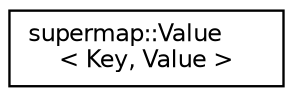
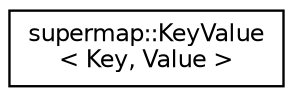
node "supermap::Value < Key, Value >": label "supermap::Value < Key, Value >" -> "supermap::KeyValue < Key, Value >"
